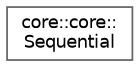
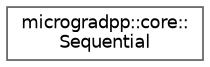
node "core::core:: Sequential": label "core::core:: Sequential" -> "microgradpp::core:: Sequential"
